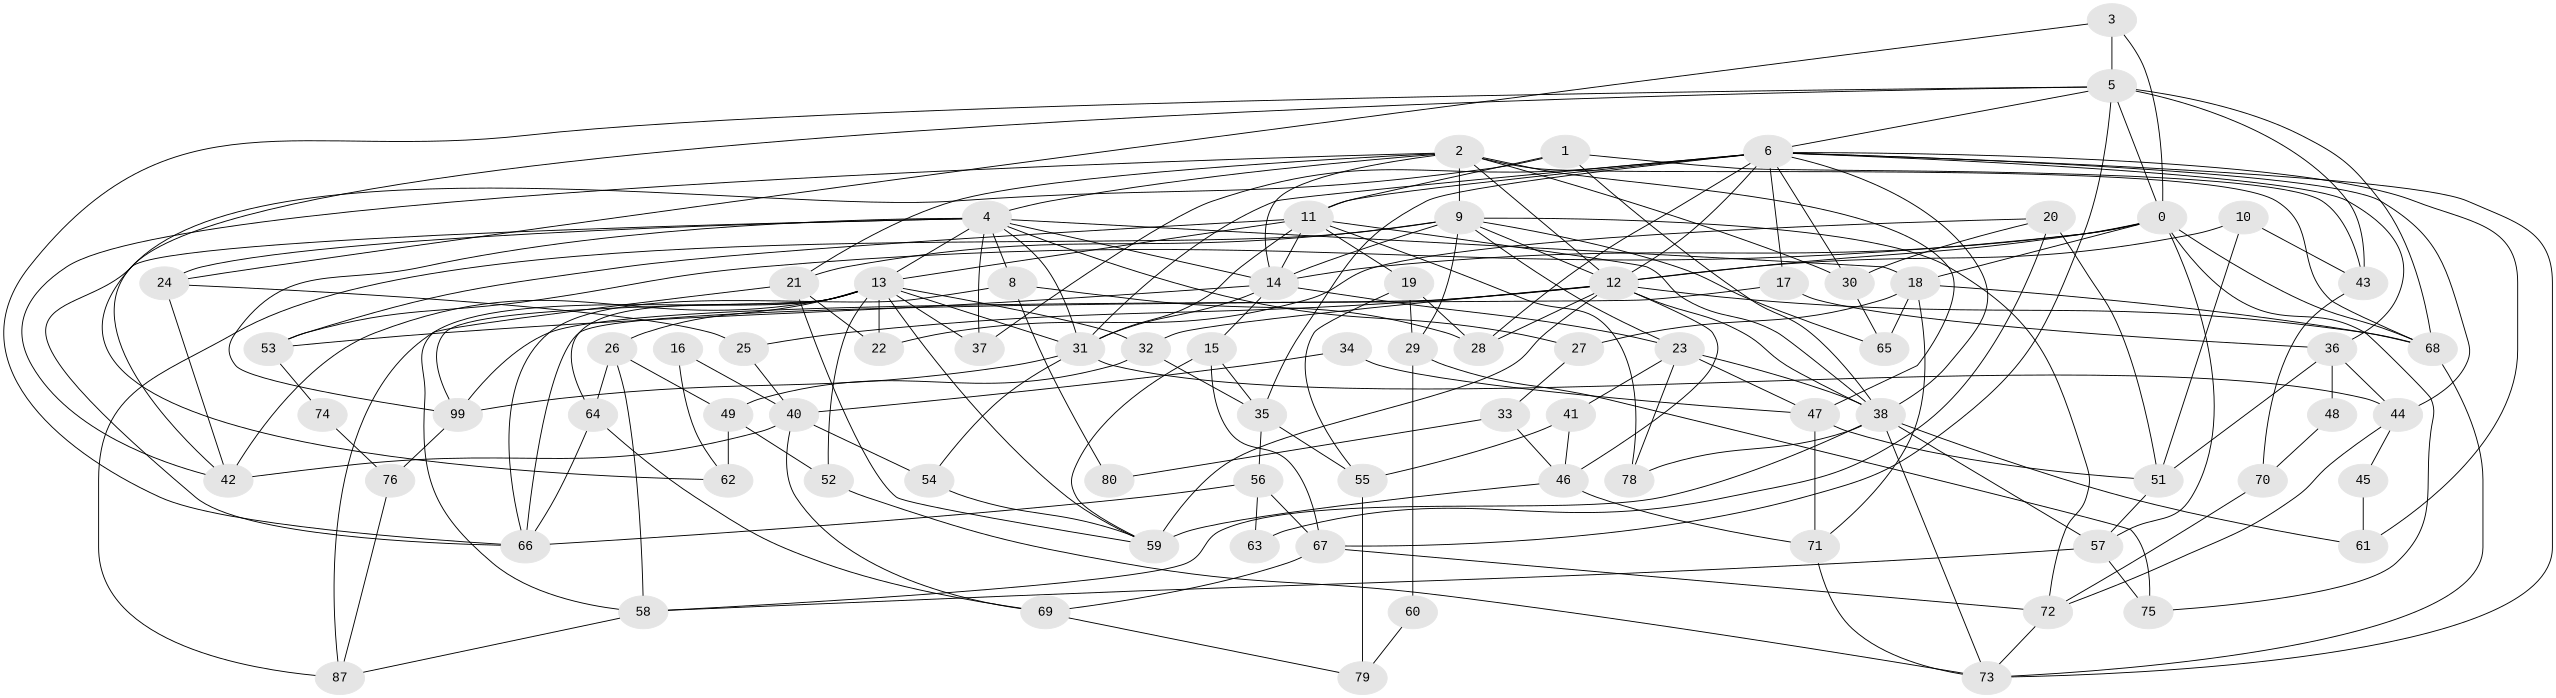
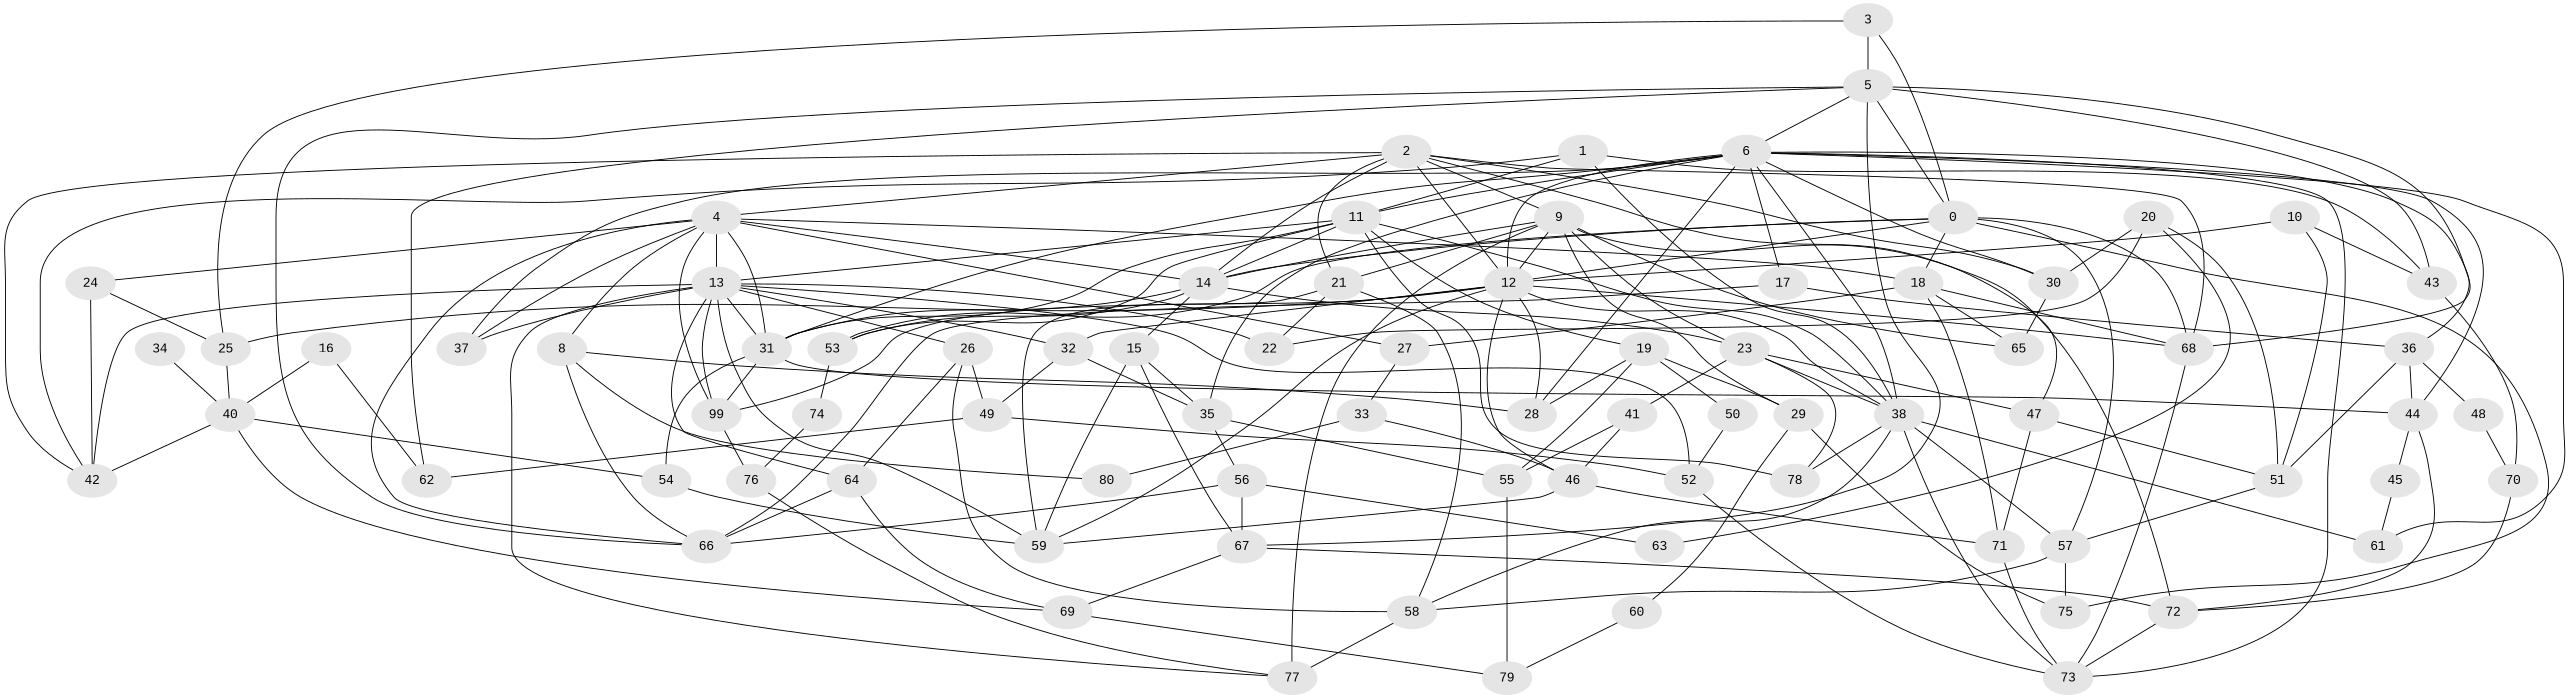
edge "3" -- "24": now "3" -- "25"
edge "34" -- "47": removed
node "50": added
node "87": label "87" -> "77"
